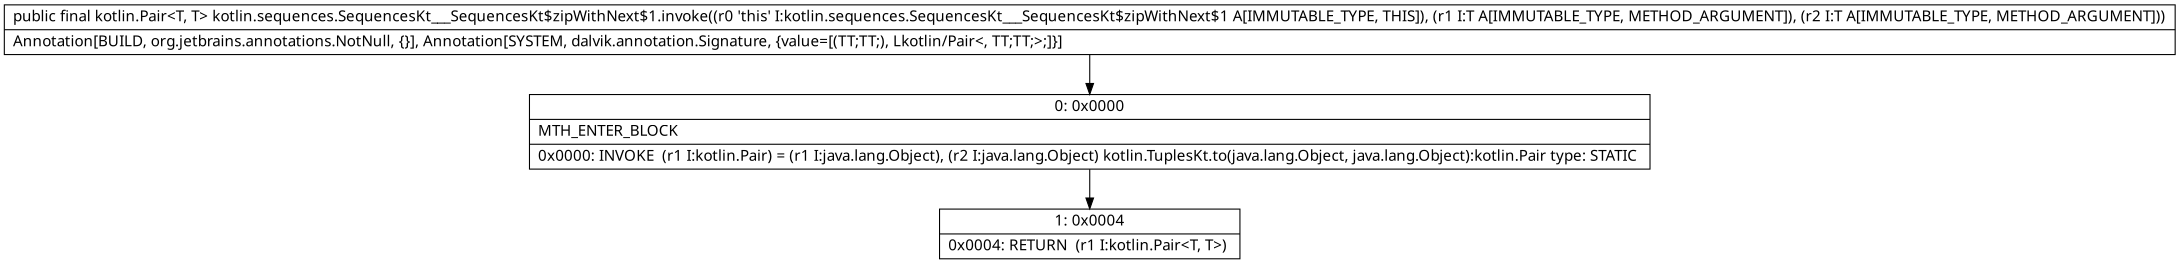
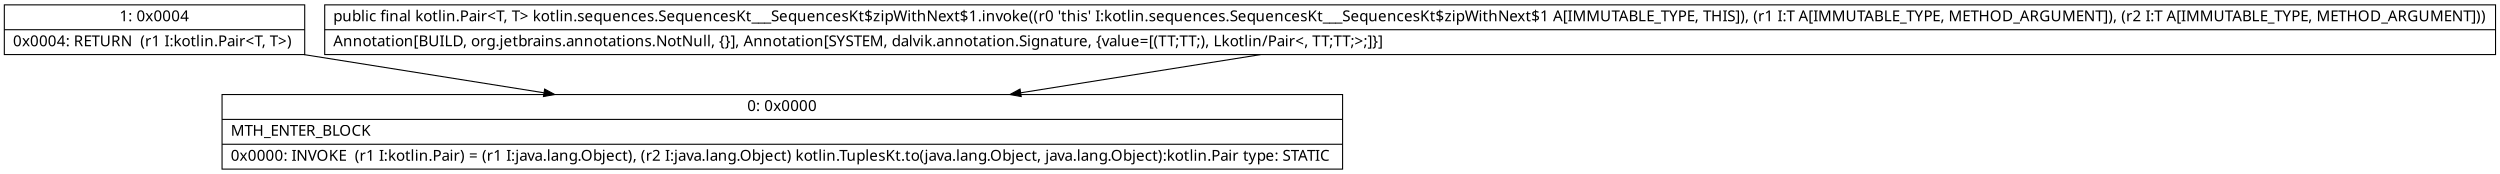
edge "0: 0x0000" -> "1: 0x0004": reversed
